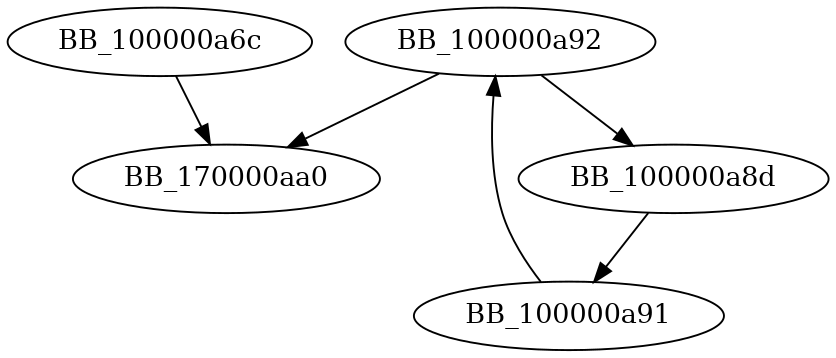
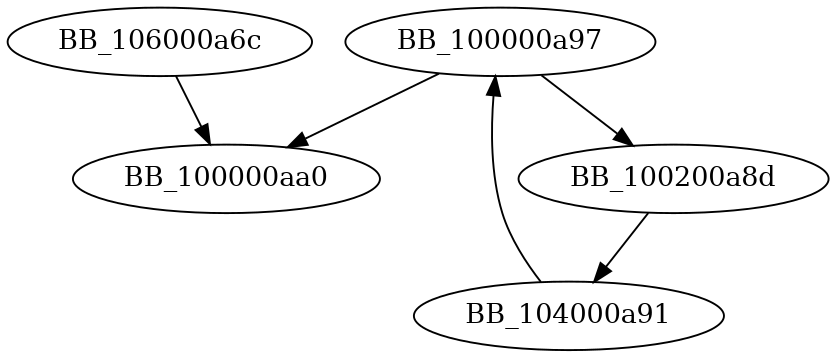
node "BB_100000a6c": label "BB_100000a6c" -> "BB_106000a6c"
node "BB_100000a92": label "BB_100000a92" -> "BB_100000a97"
node "BB_170000aa0": label "BB_170000aa0" -> "BB_100000aa0"
node "BB_100000a8d": label "BB_100000a8d" -> "BB_100200a8d"
node "BB_100000a91": label "BB_100000a91" -> "BB_104000a91"
